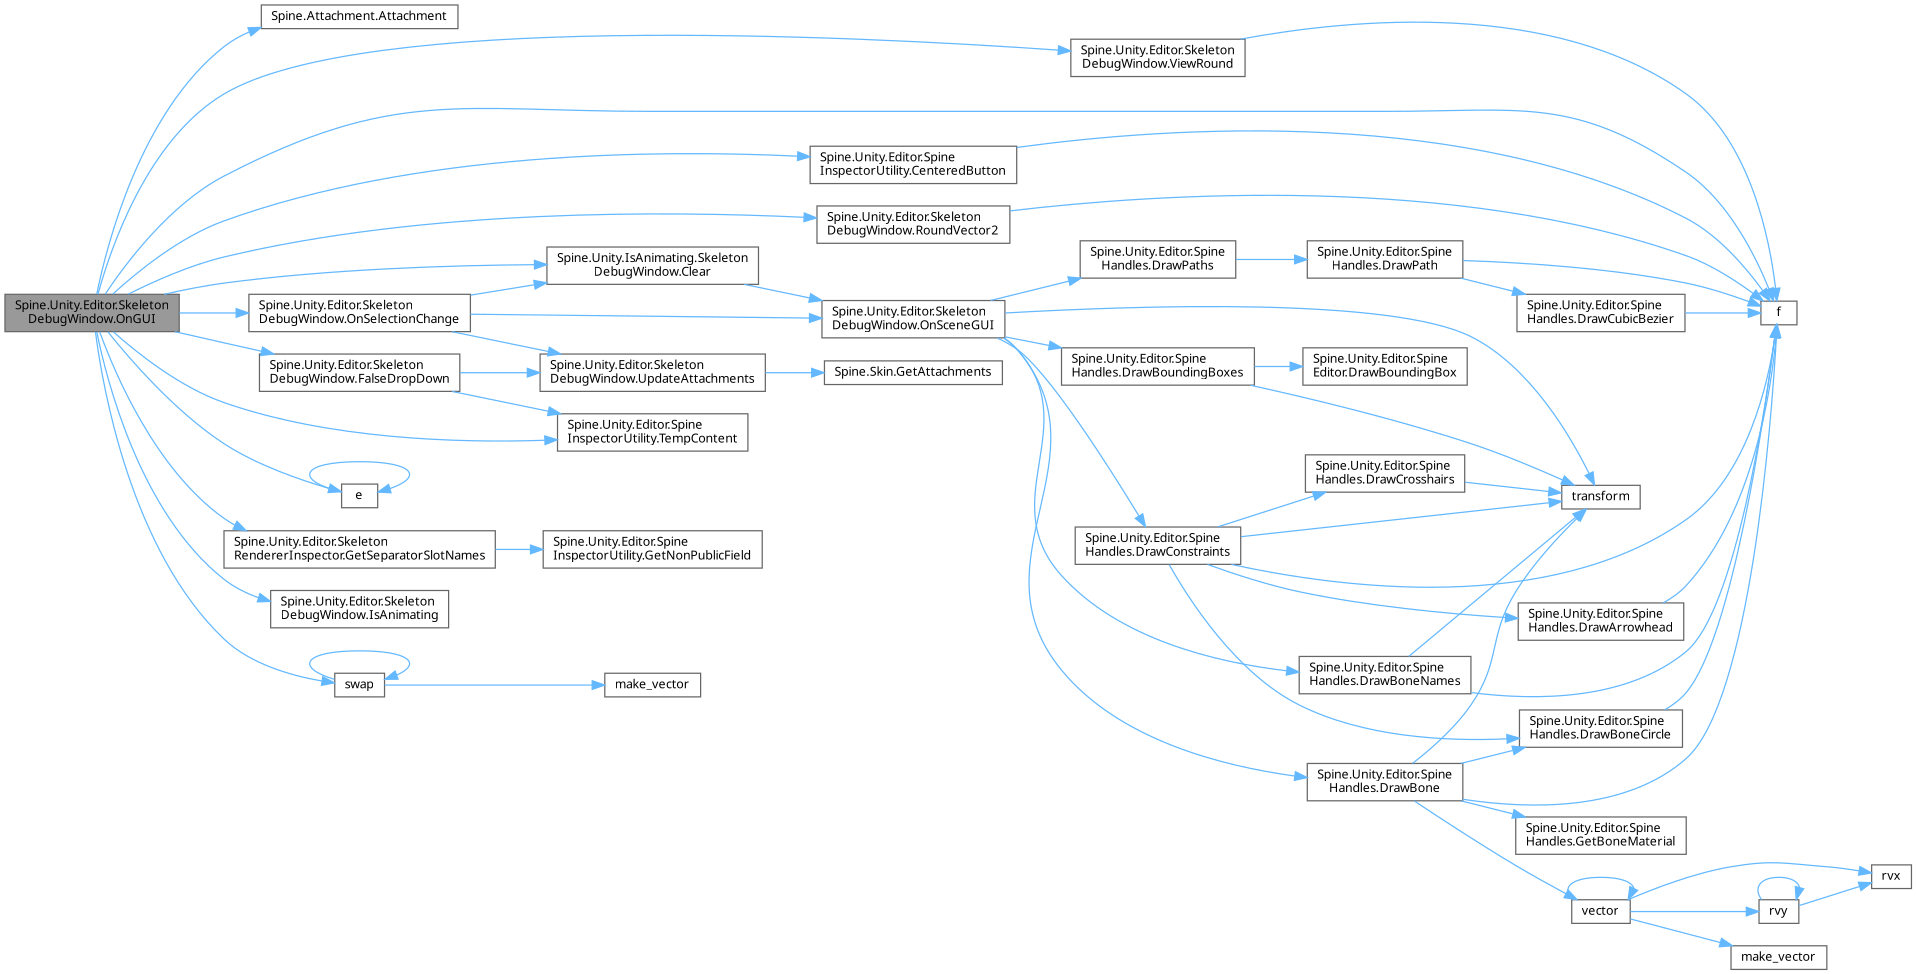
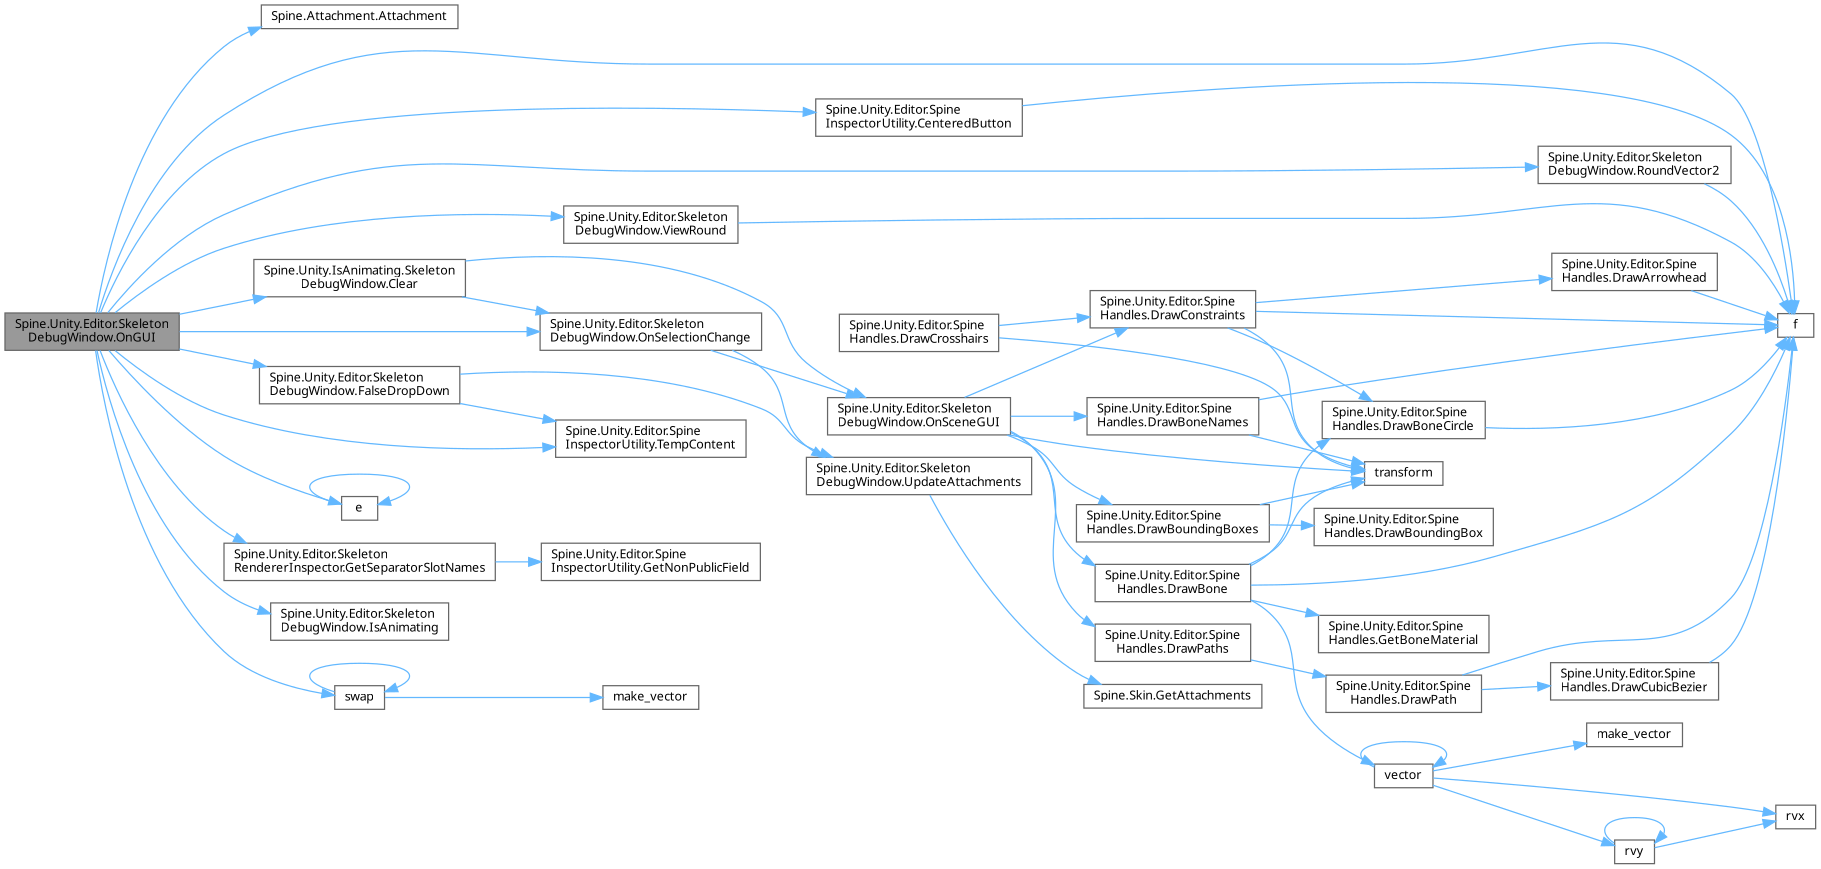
edge "Spine.Unity.Editor.Skeleton DebugWindow.OnSelectionChange" -> "Spine.Unity.IsAnimating.Skeleton DebugWindow.Clear": reversed
node "Spine.Unity.Editor.Spine Editor.DrawBoundingBox": label "Spine.Unity.Editor.Spine Editor.DrawBoundingBox" -> "Spine.Unity.Editor.Spine Handles.DrawBoundingBox"
edge "Spine.Unity.Editor.Spine Handles.DrawConstraints" -> "Spine.Unity.Editor.Spine Handles.DrawCrosshairs": reversed
